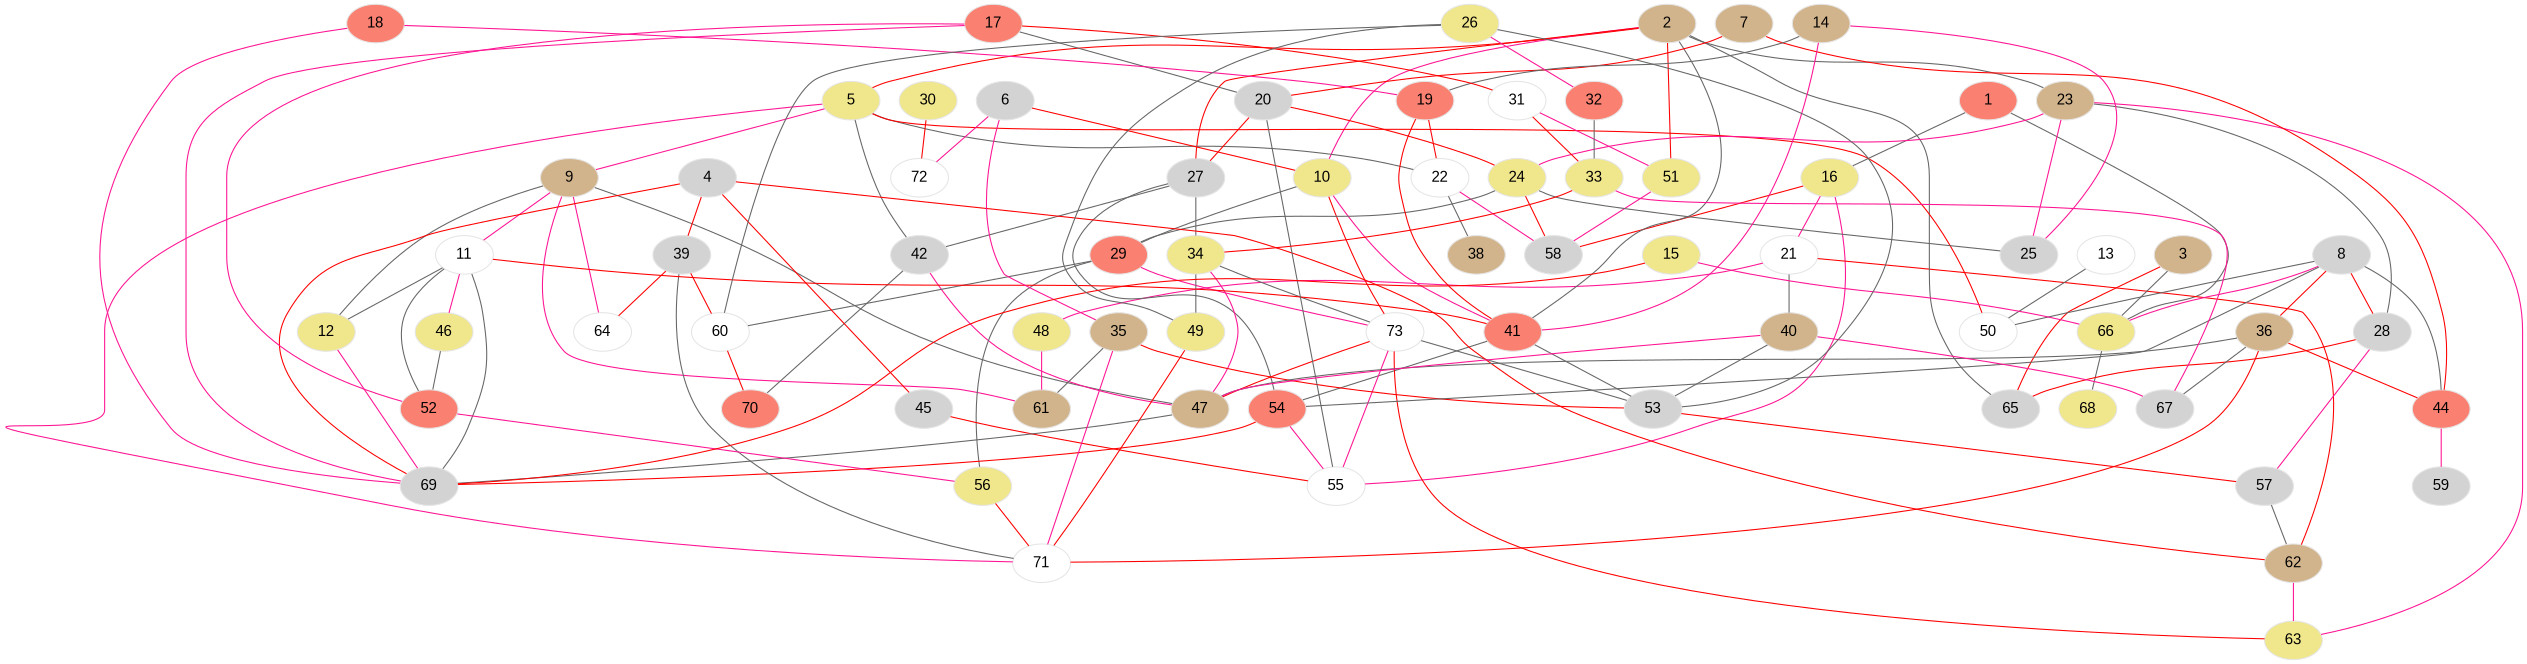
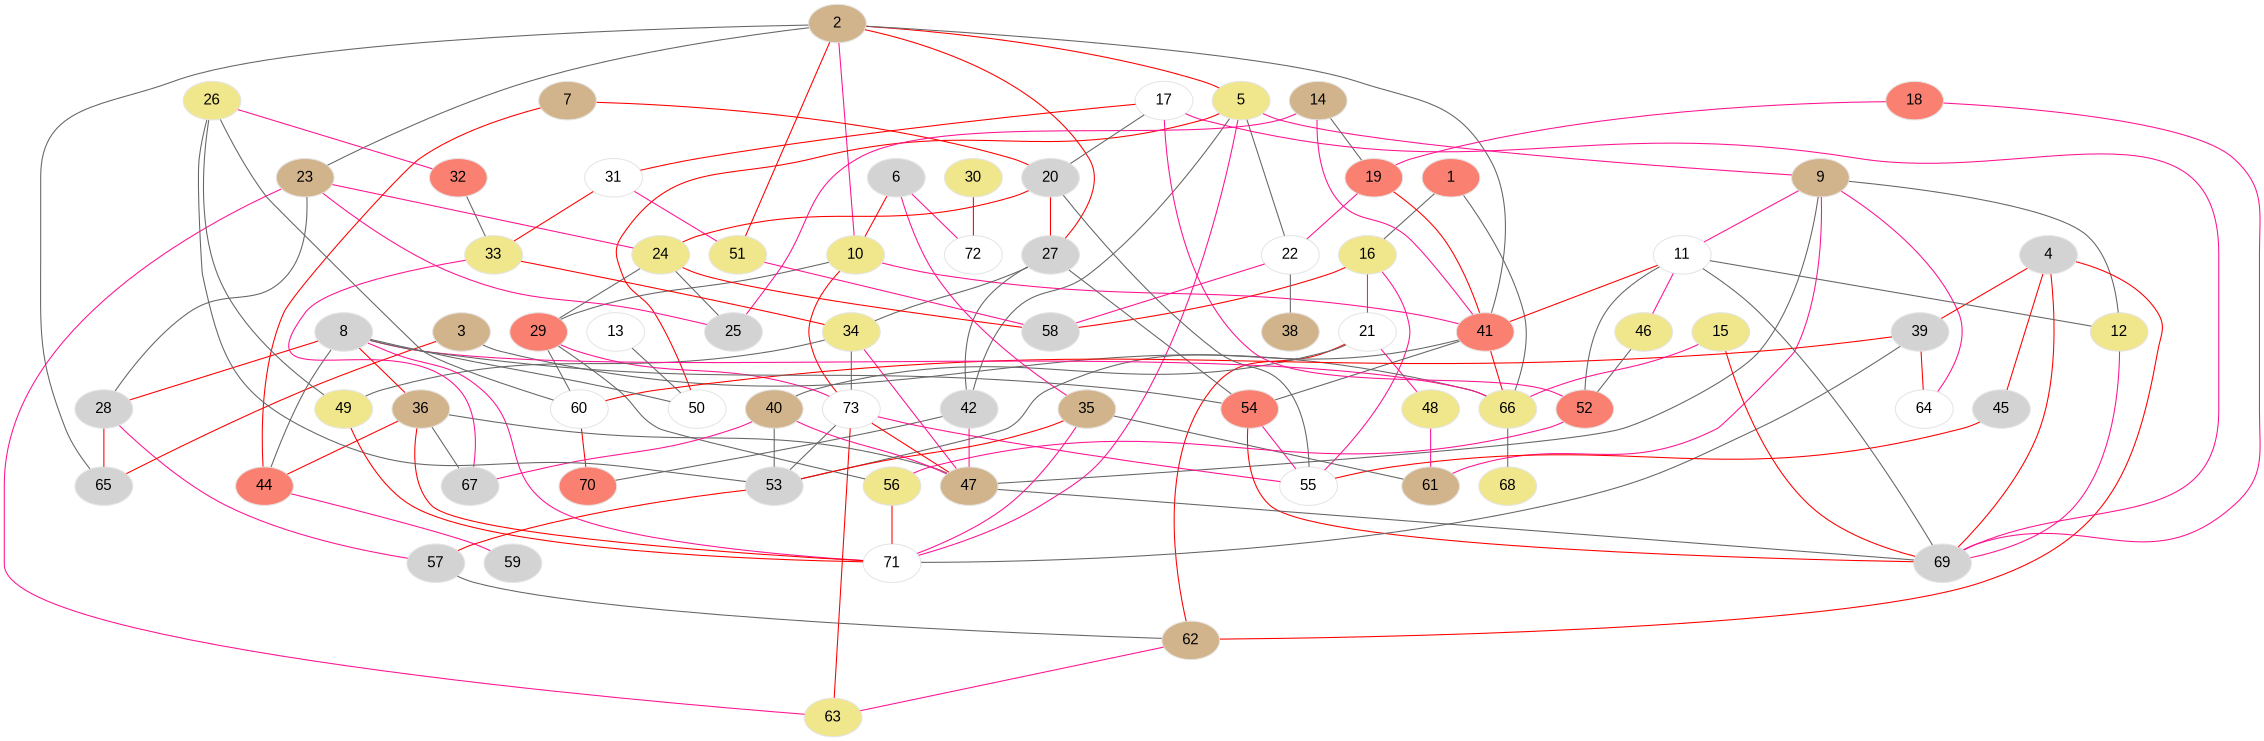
node "17": fillcolor salmon -> white
edge "19" -- "22": color red -> deeppink
edge "41" -- "66": added
edge "8" -- "71": added
